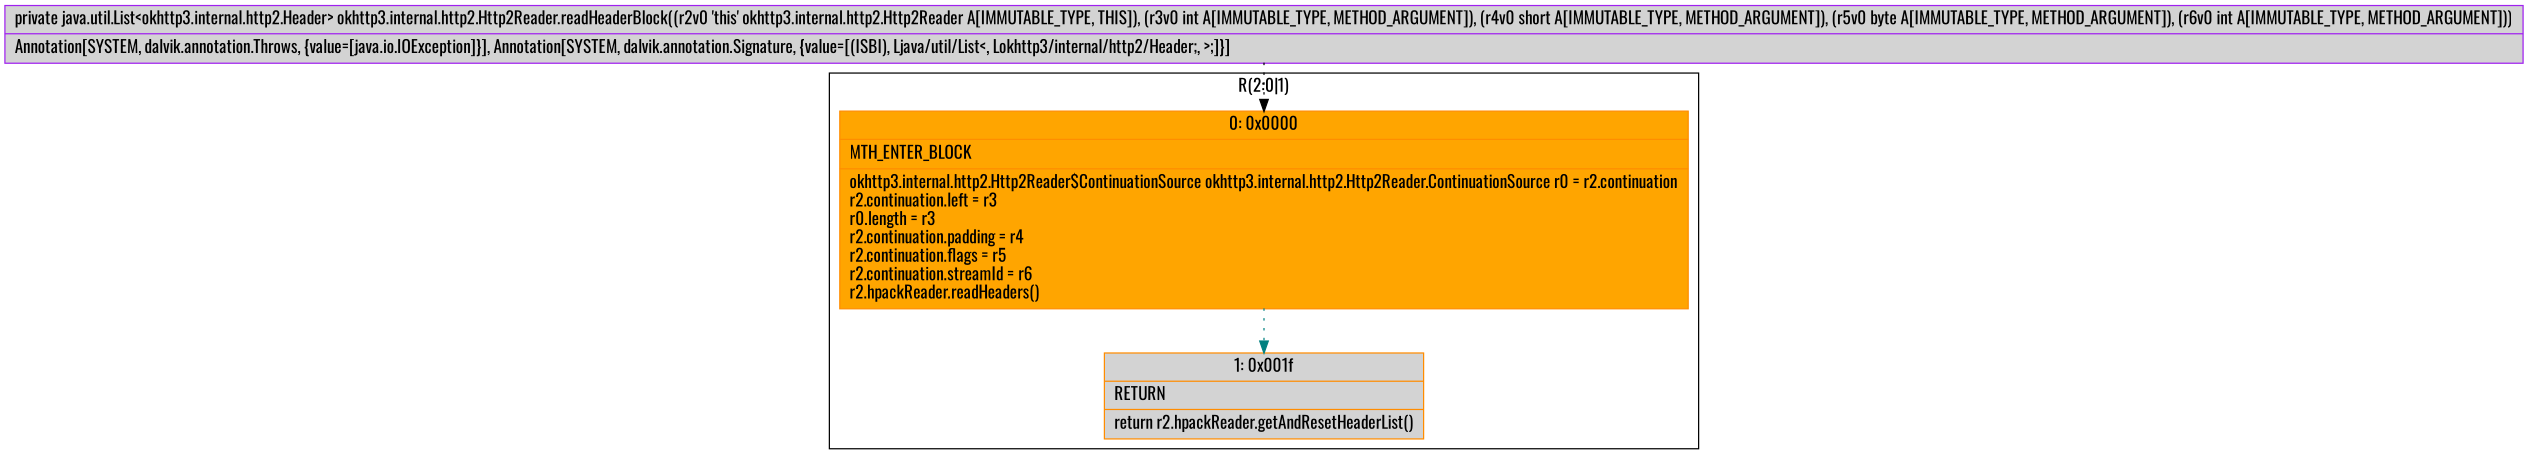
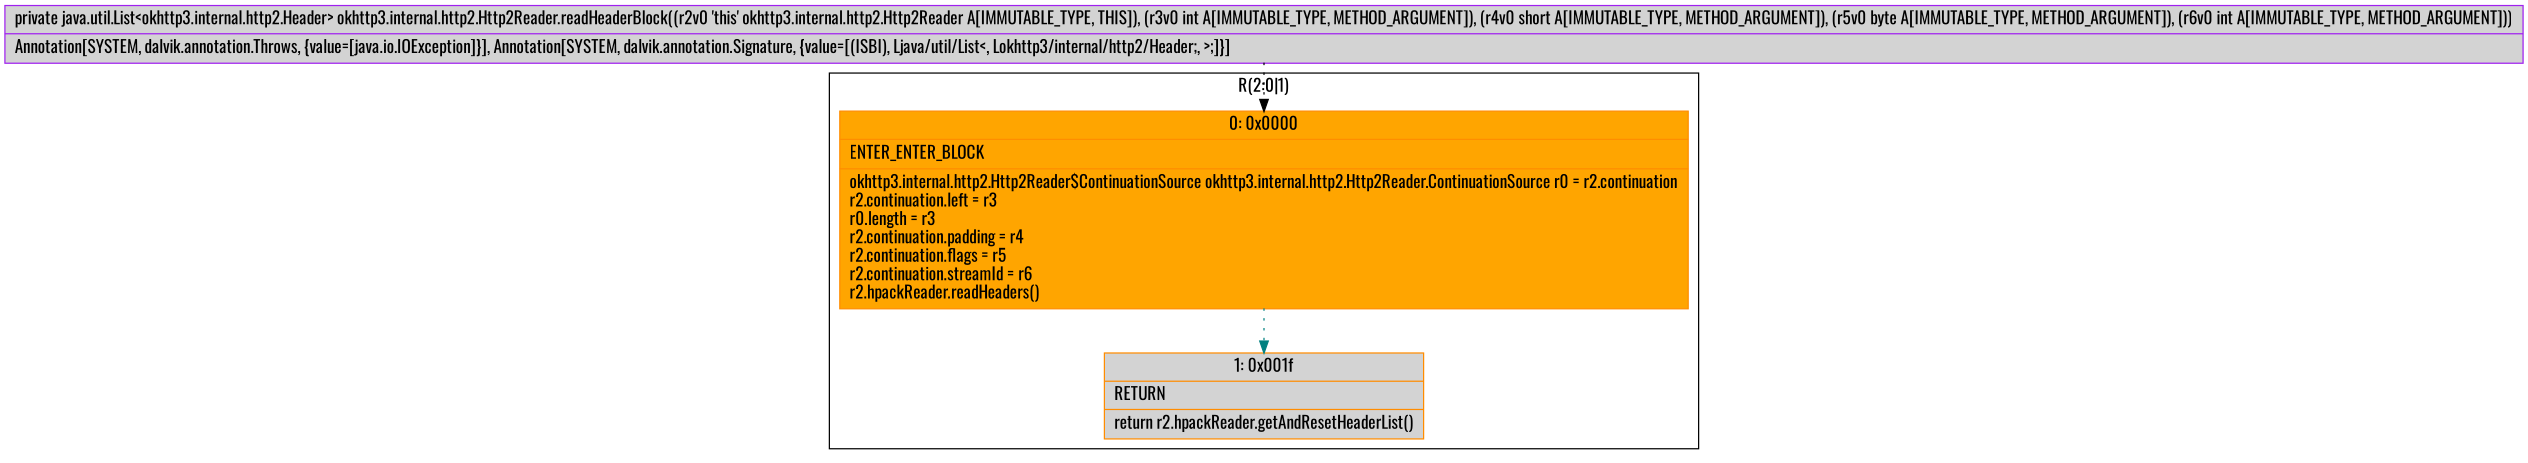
node "0: 0x0000": text "MTH_ENTER_BLOCK" -> "ENTER_ENTER_BLOCK"
